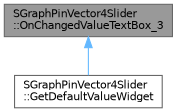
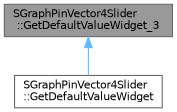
node "SGraphPinVector4Slider ::OnChangedValueTextBox_3": label "SGraphPinVector4Slider ::OnChangedValueTextBox_3" -> "SGraphPinVector4Slider ::GetDefaultValueWidget_3"
